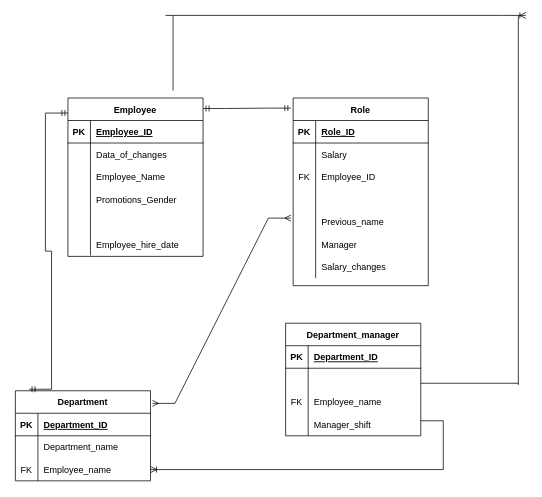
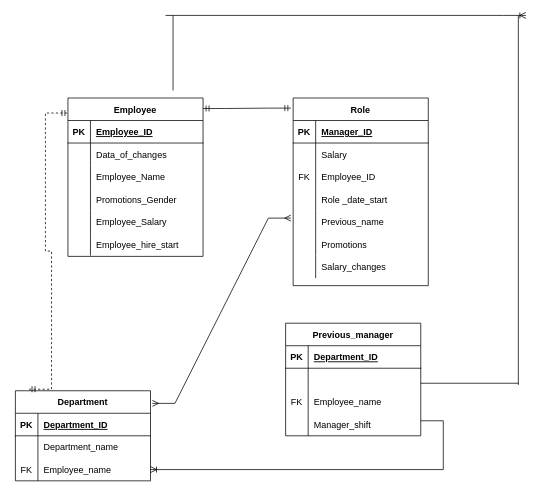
node "Role_ID": label "Role_ID" -> "Manager_ID"
node "Role _date_start": added
node "Employee_Salary": added
node "Employee_hire_date": label "Employee_hire_date" -> "Employee_hire_start"
node "Manager": label "Manager" -> "Promotions"
edge "Employee" -- "Department": style solid -> dashed
node "Department_manager": label "Department_manager" -> "Previous_manager"
